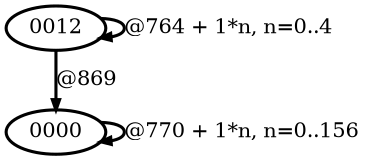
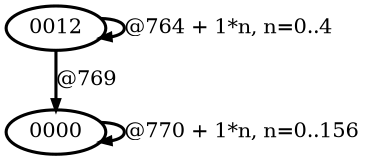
edge "0012" -> "0000": label "@869" -> "@769"
